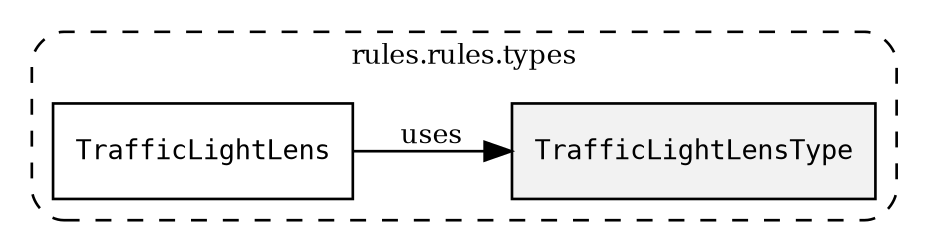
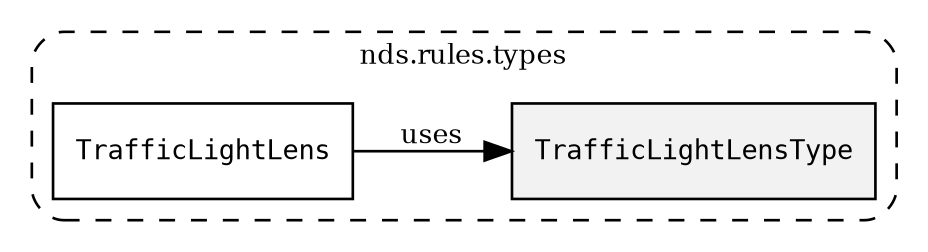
cluster "rules.rules.types": label "rules.rules.types" -> "nds.rules.types"
